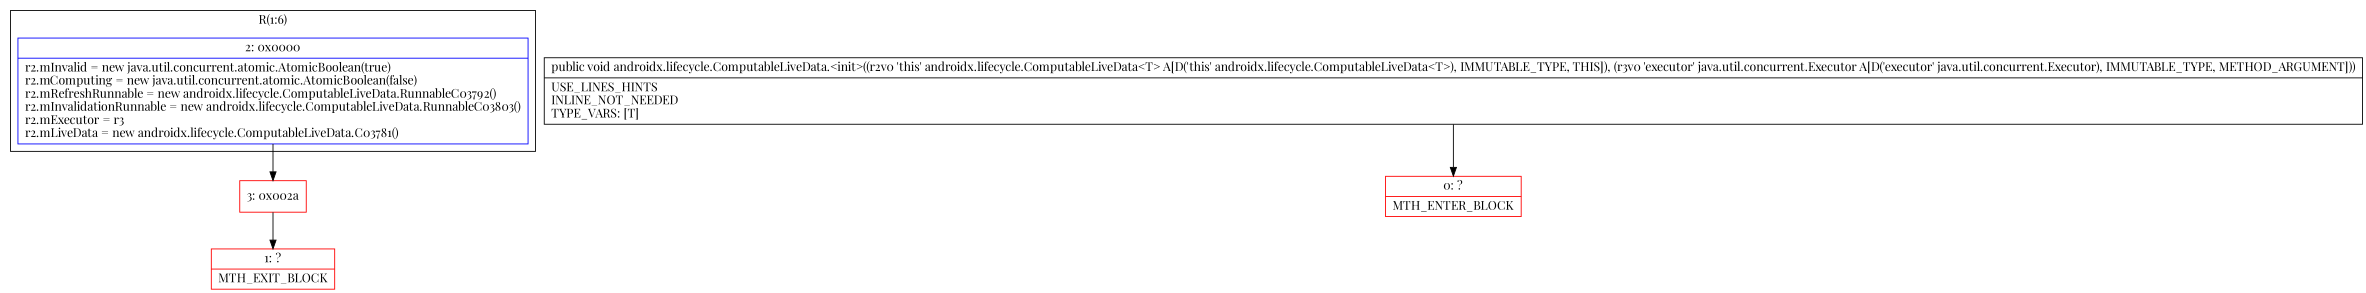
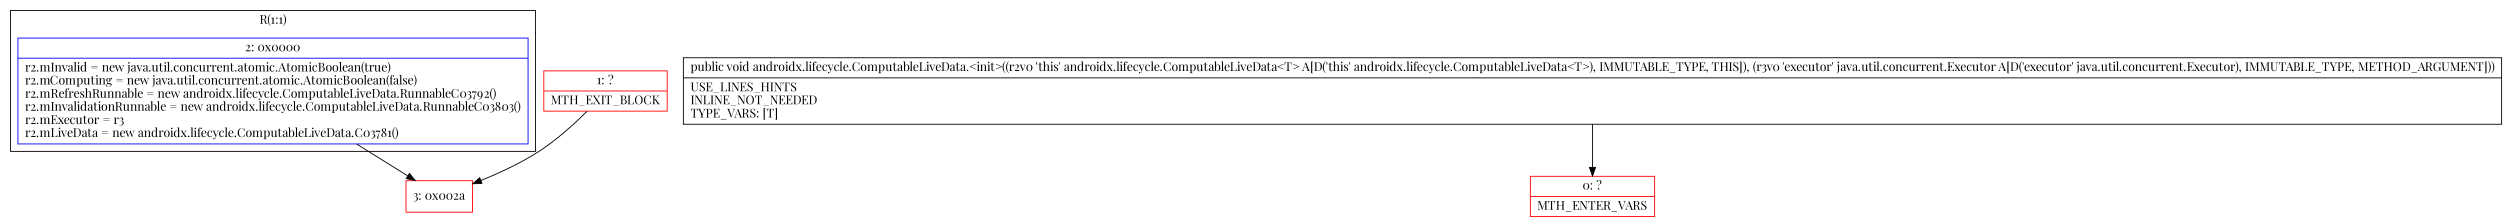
cluster "R(1:6)": label "R(1:6)" -> "R(1:1)"
node "0: ?": text "MTH_ENTER_BLOCK" -> "MTH_ENTER_VARS"
edge "3: 0x002a" -> "1: ?": reversed
